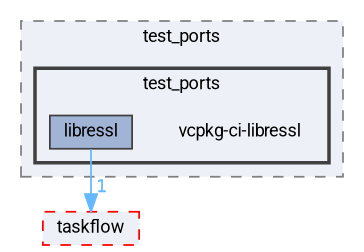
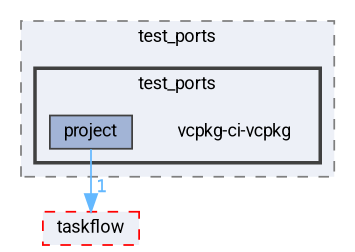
node "libressl": label "libressl" -> "project"
node "vcpkg-ci-libressl": label "vcpkg-ci-libressl" -> "vcpkg-ci-vcpkg"
